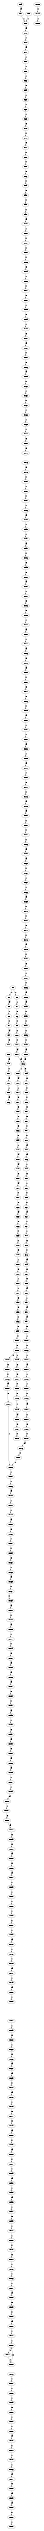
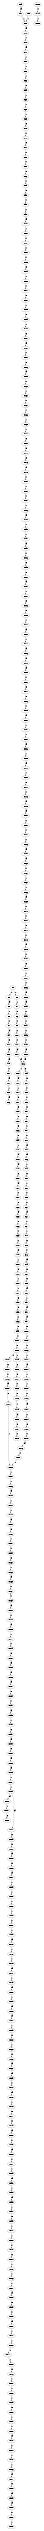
edge "S174" -> "S176": added, label "C"
edge "S11" -> "S13": added, label "G"
edge "S167" -> "S169": reversed
edge "S215" -> "S217": now "S209" -> "S217"
node "S255": added
edge "S315" -> "S313": now "S315" -> "S316"
